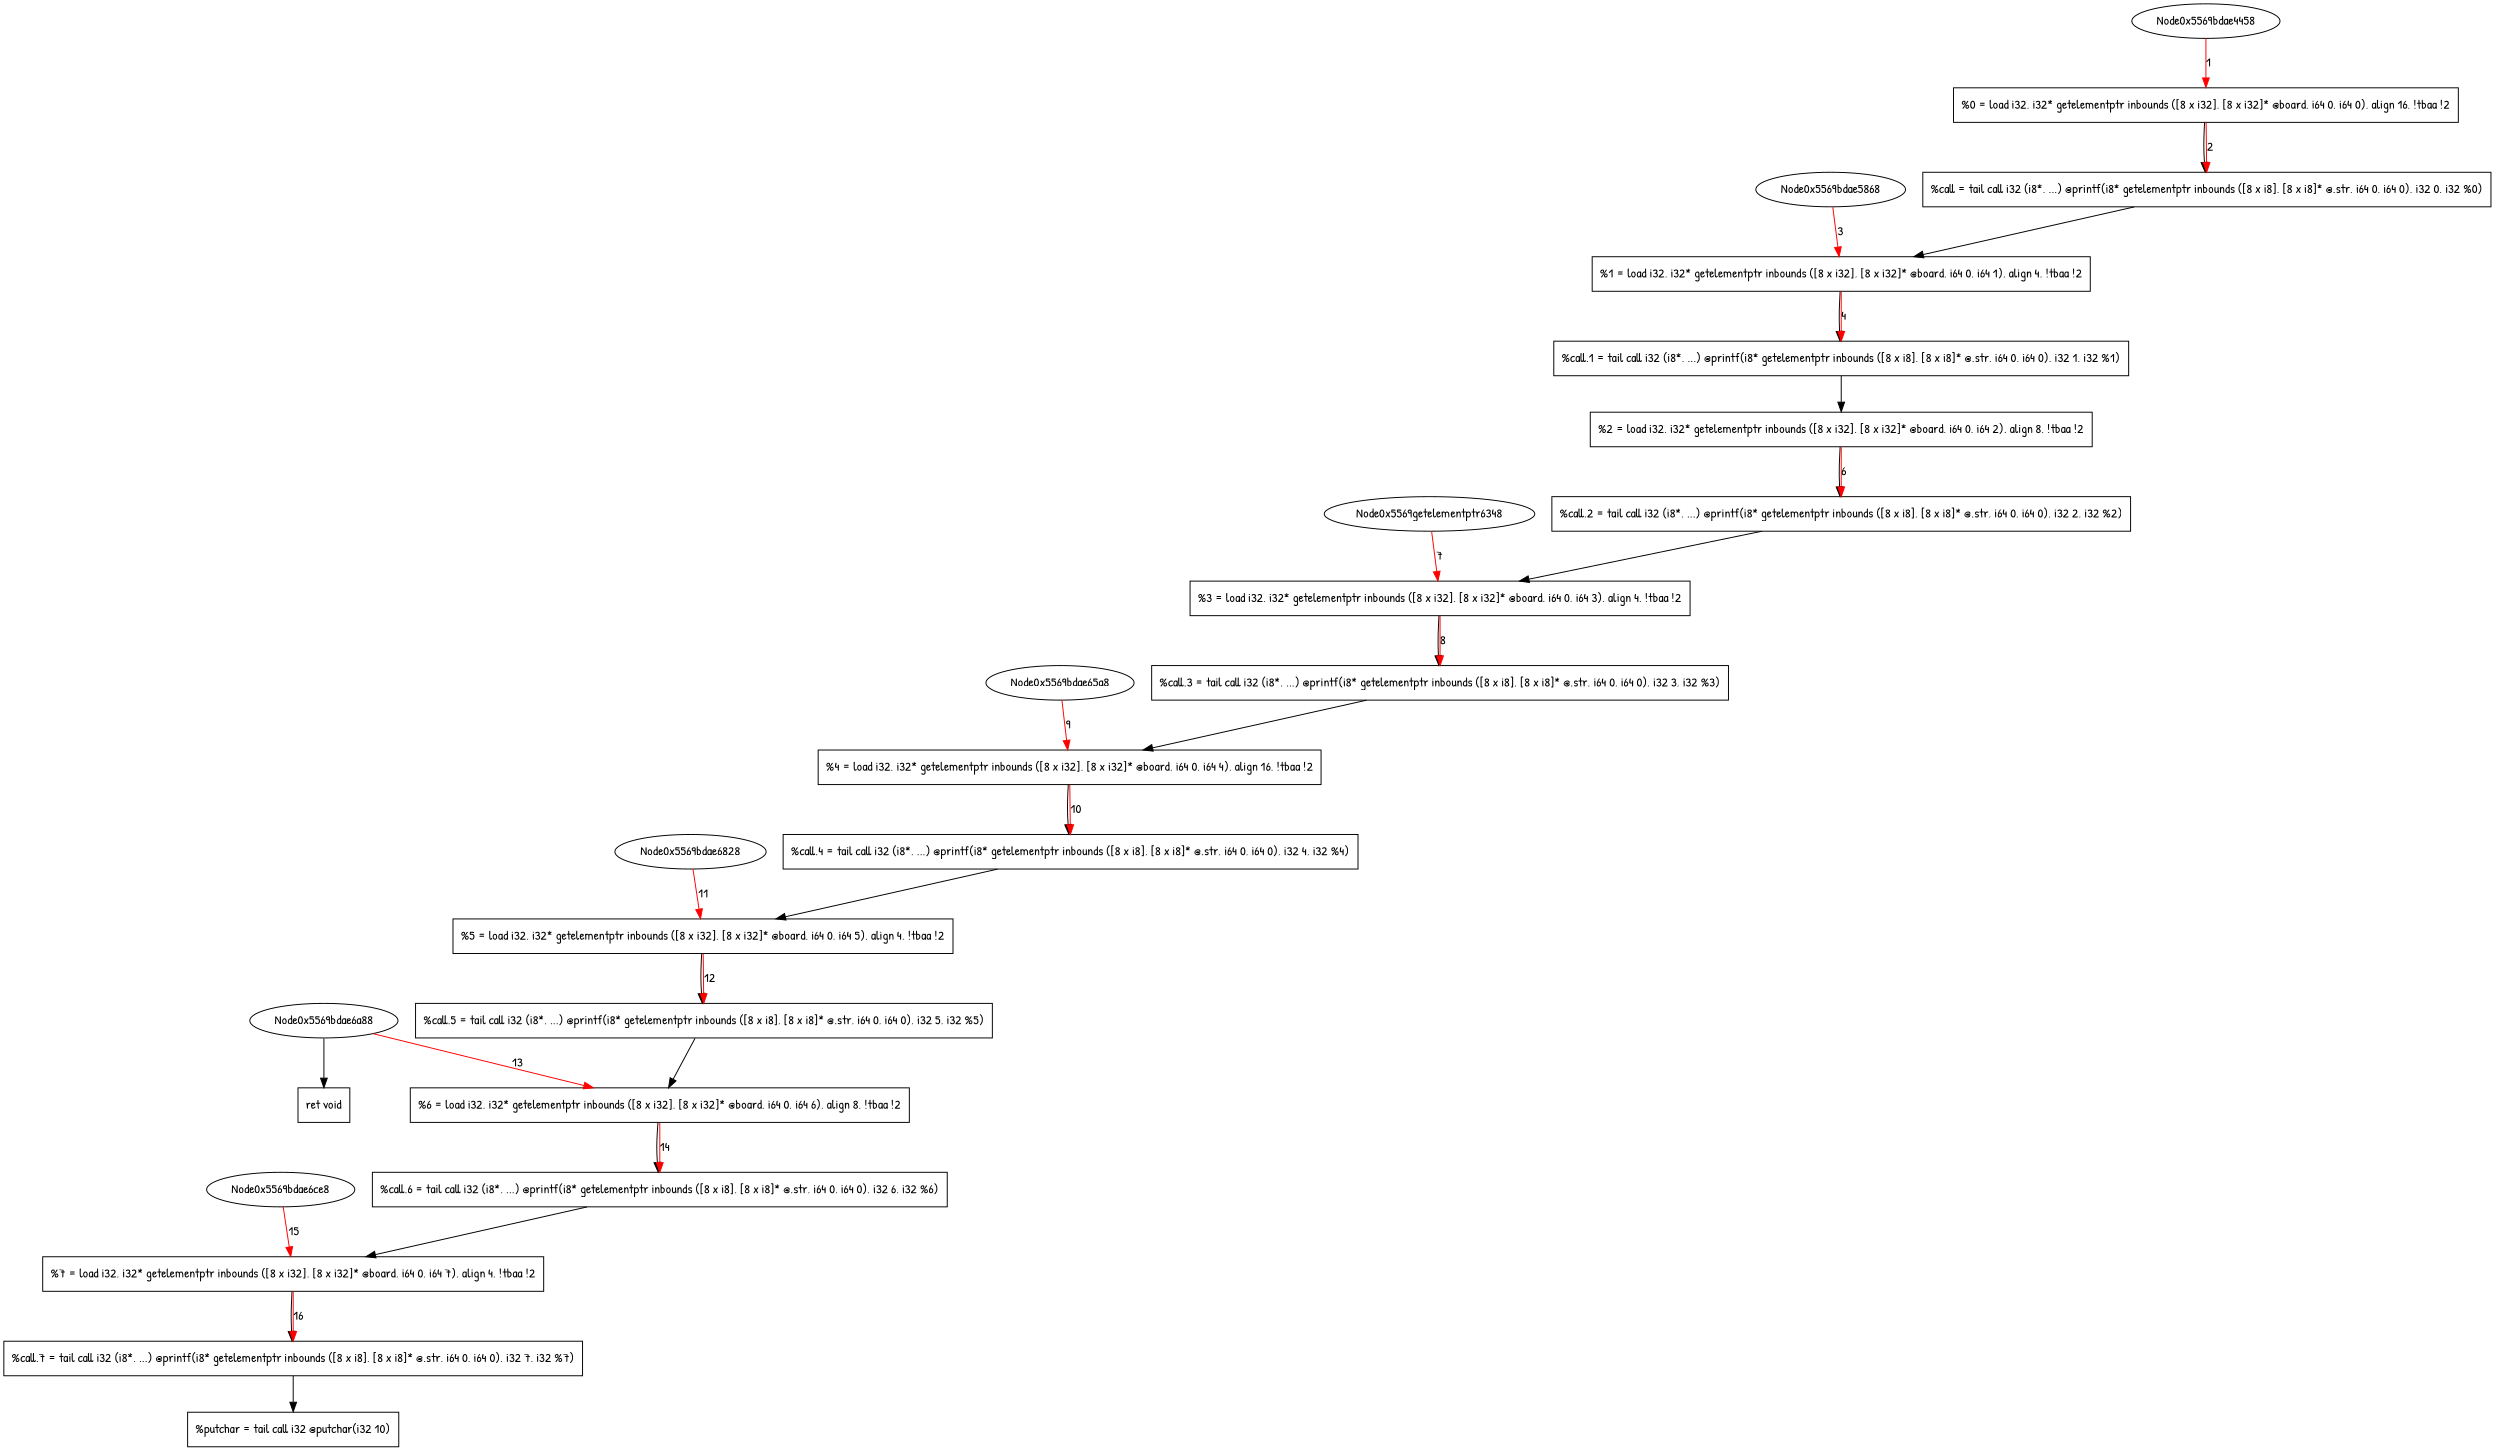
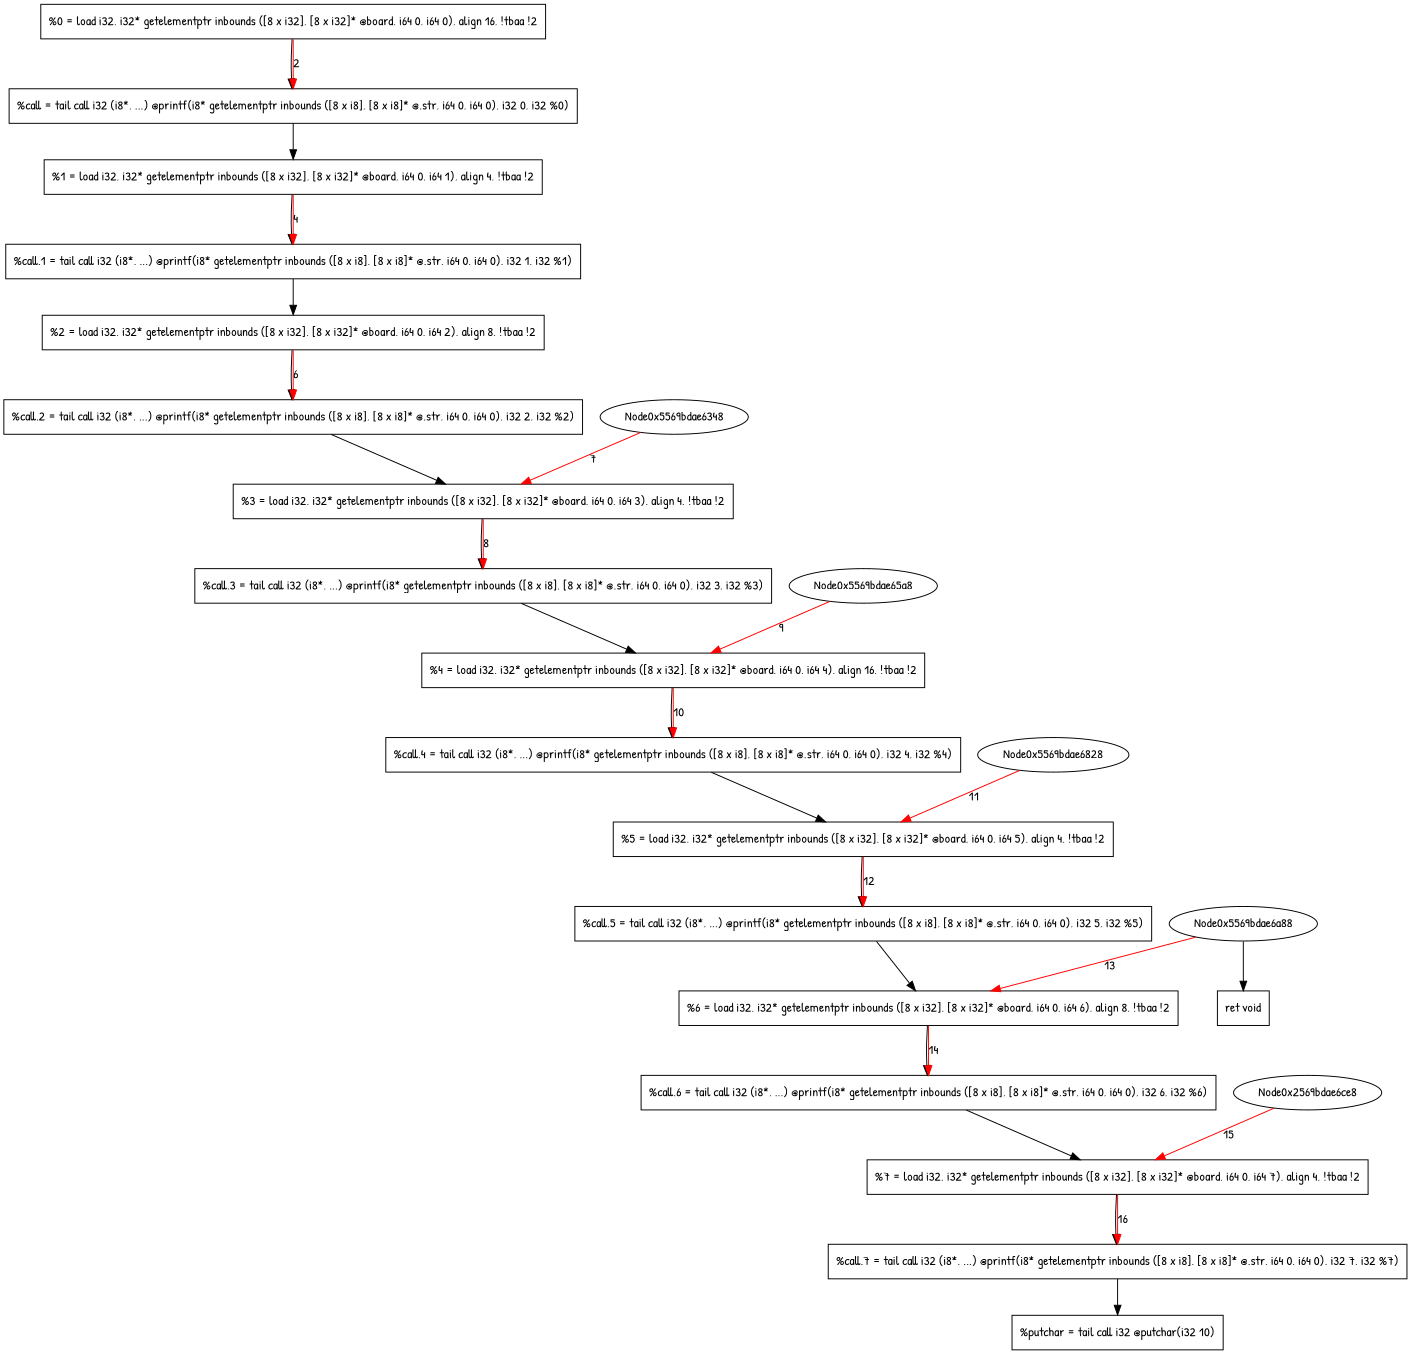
node "Node0x5569bdae4458": removed
node "Node0x5569bdae5868": removed
node "Node0x5569getelementptr6348": label "Node0x5569getelementptr6348" -> "Node0x5569bdae6348"
node "Node0x5569bdae6ce8": label "Node0x5569bdae6ce8" -> "Node0x2569bdae6ce8"
